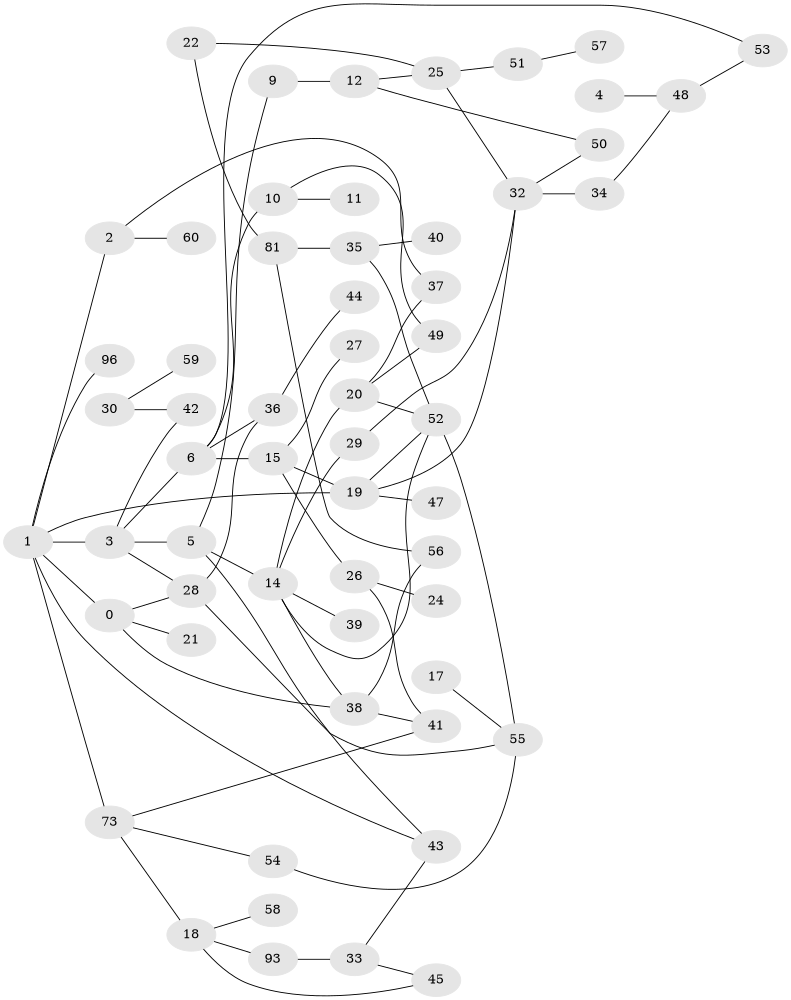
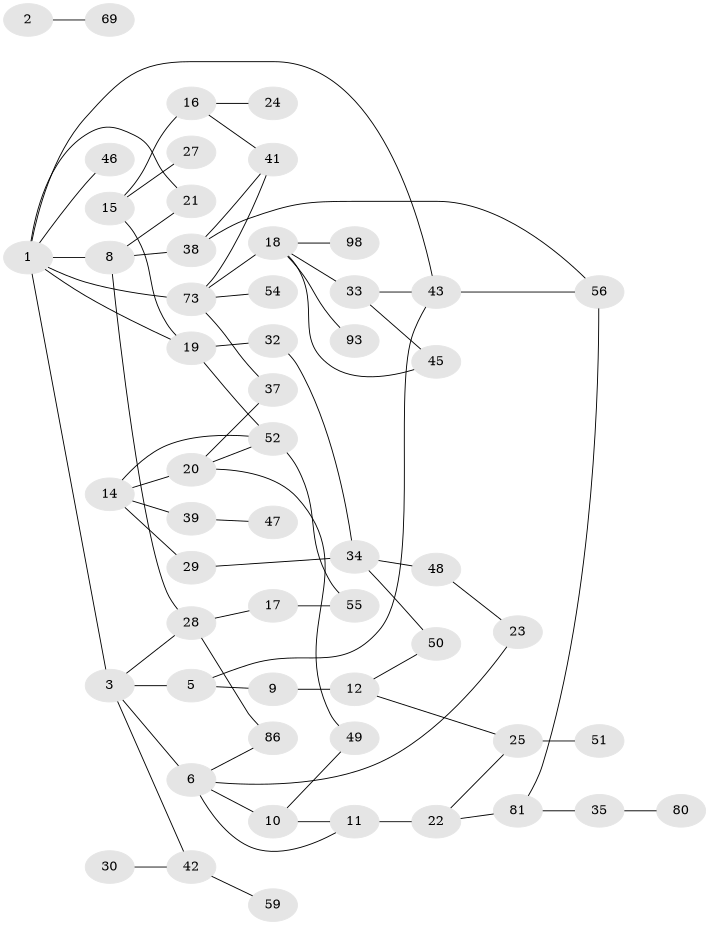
node "57": removed
node "53": label "53" -> "23"
node "4": removed
edge "25" -- "32": removed
edge "2" -- "37": now "73" -- "37"
edge "50" -- "32": now "50" -- "34"
node "60": label "60" -> "69"
node "40": label "40" -> "80"
edge "43" -- "56": added
node "44": removed
edge "35" -- "52": removed
edge "32" -- "29": now "34" -- "29"
node "96": label "96" -> "46"
edge "59" -- "30": now "59" -- "42"
edge "2" -- "1": now "21" -- "1"
node "36": label "36" -> "86"
edge "6" -- "15": now "6" -- "11"
edge "19" -- "47": now "39" -- "47"
edge "5" -- "14": removed
node "26": label "26" -> "16"
node "0": label "0" -> "8"
edge "14" -- "38": removed
edge "28" -- "55": now "28" -- "17"
edge "11" -- "22": added
edge "55" -- "54": removed
node "58": label "58" -> "98"
edge "93" -- "33": now "18" -- "33"
